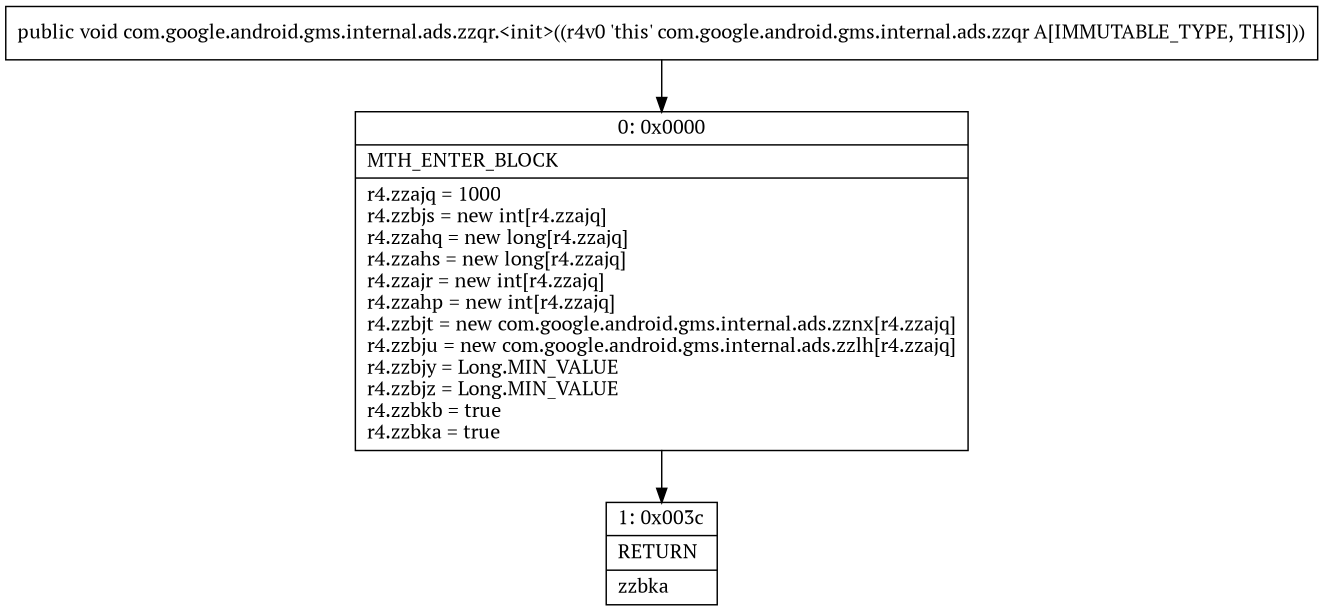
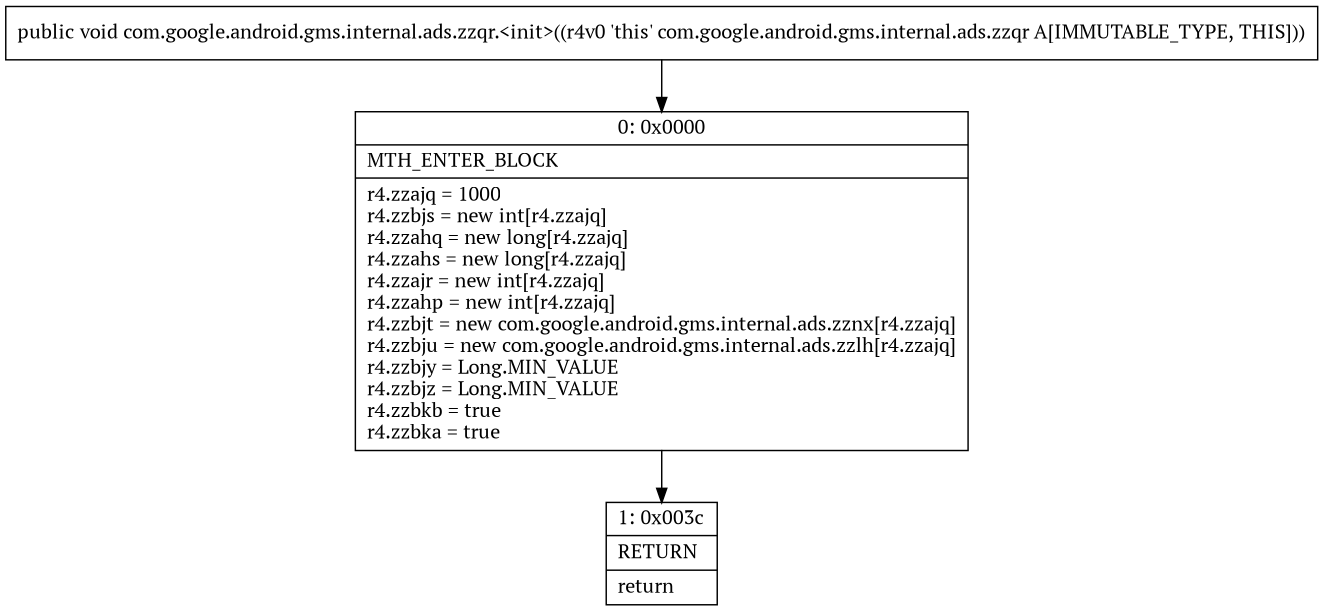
node "1: 0x003c": text "zzbka" -> "return"
